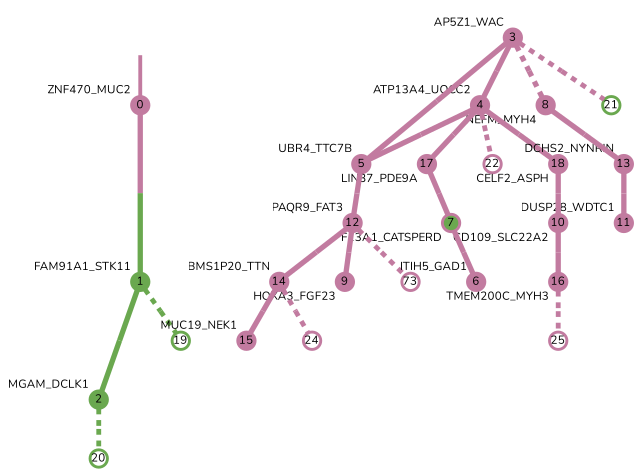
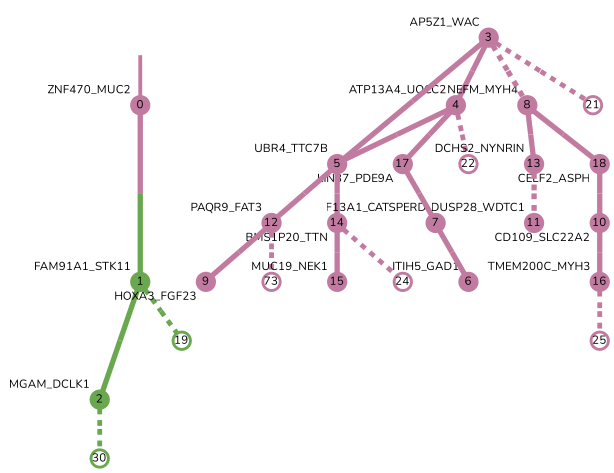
node "21": color #6aa84fff -> #c27ba0ff
edge "4 ATP13A4_UQCC2" -> "18 CELF2_ASPH": now "8 NEFM_MYH4" -> "18 CELF2_ASPH"
edge "13 DCHS2_NYNRIN" -> "11 DUSP28_WDTC1": style solid -> dashed
node "7 F13A1_CATSPERD": fillcolor #6aa84fff -> #c27ba0ff
edge "12 PAQR9_FAT3" -> "14 BMS1P20_TTN": now "5 UBR4_TTC7B" -> "14 BMS1P20_TTN"
node "20": label "20" -> "30"
